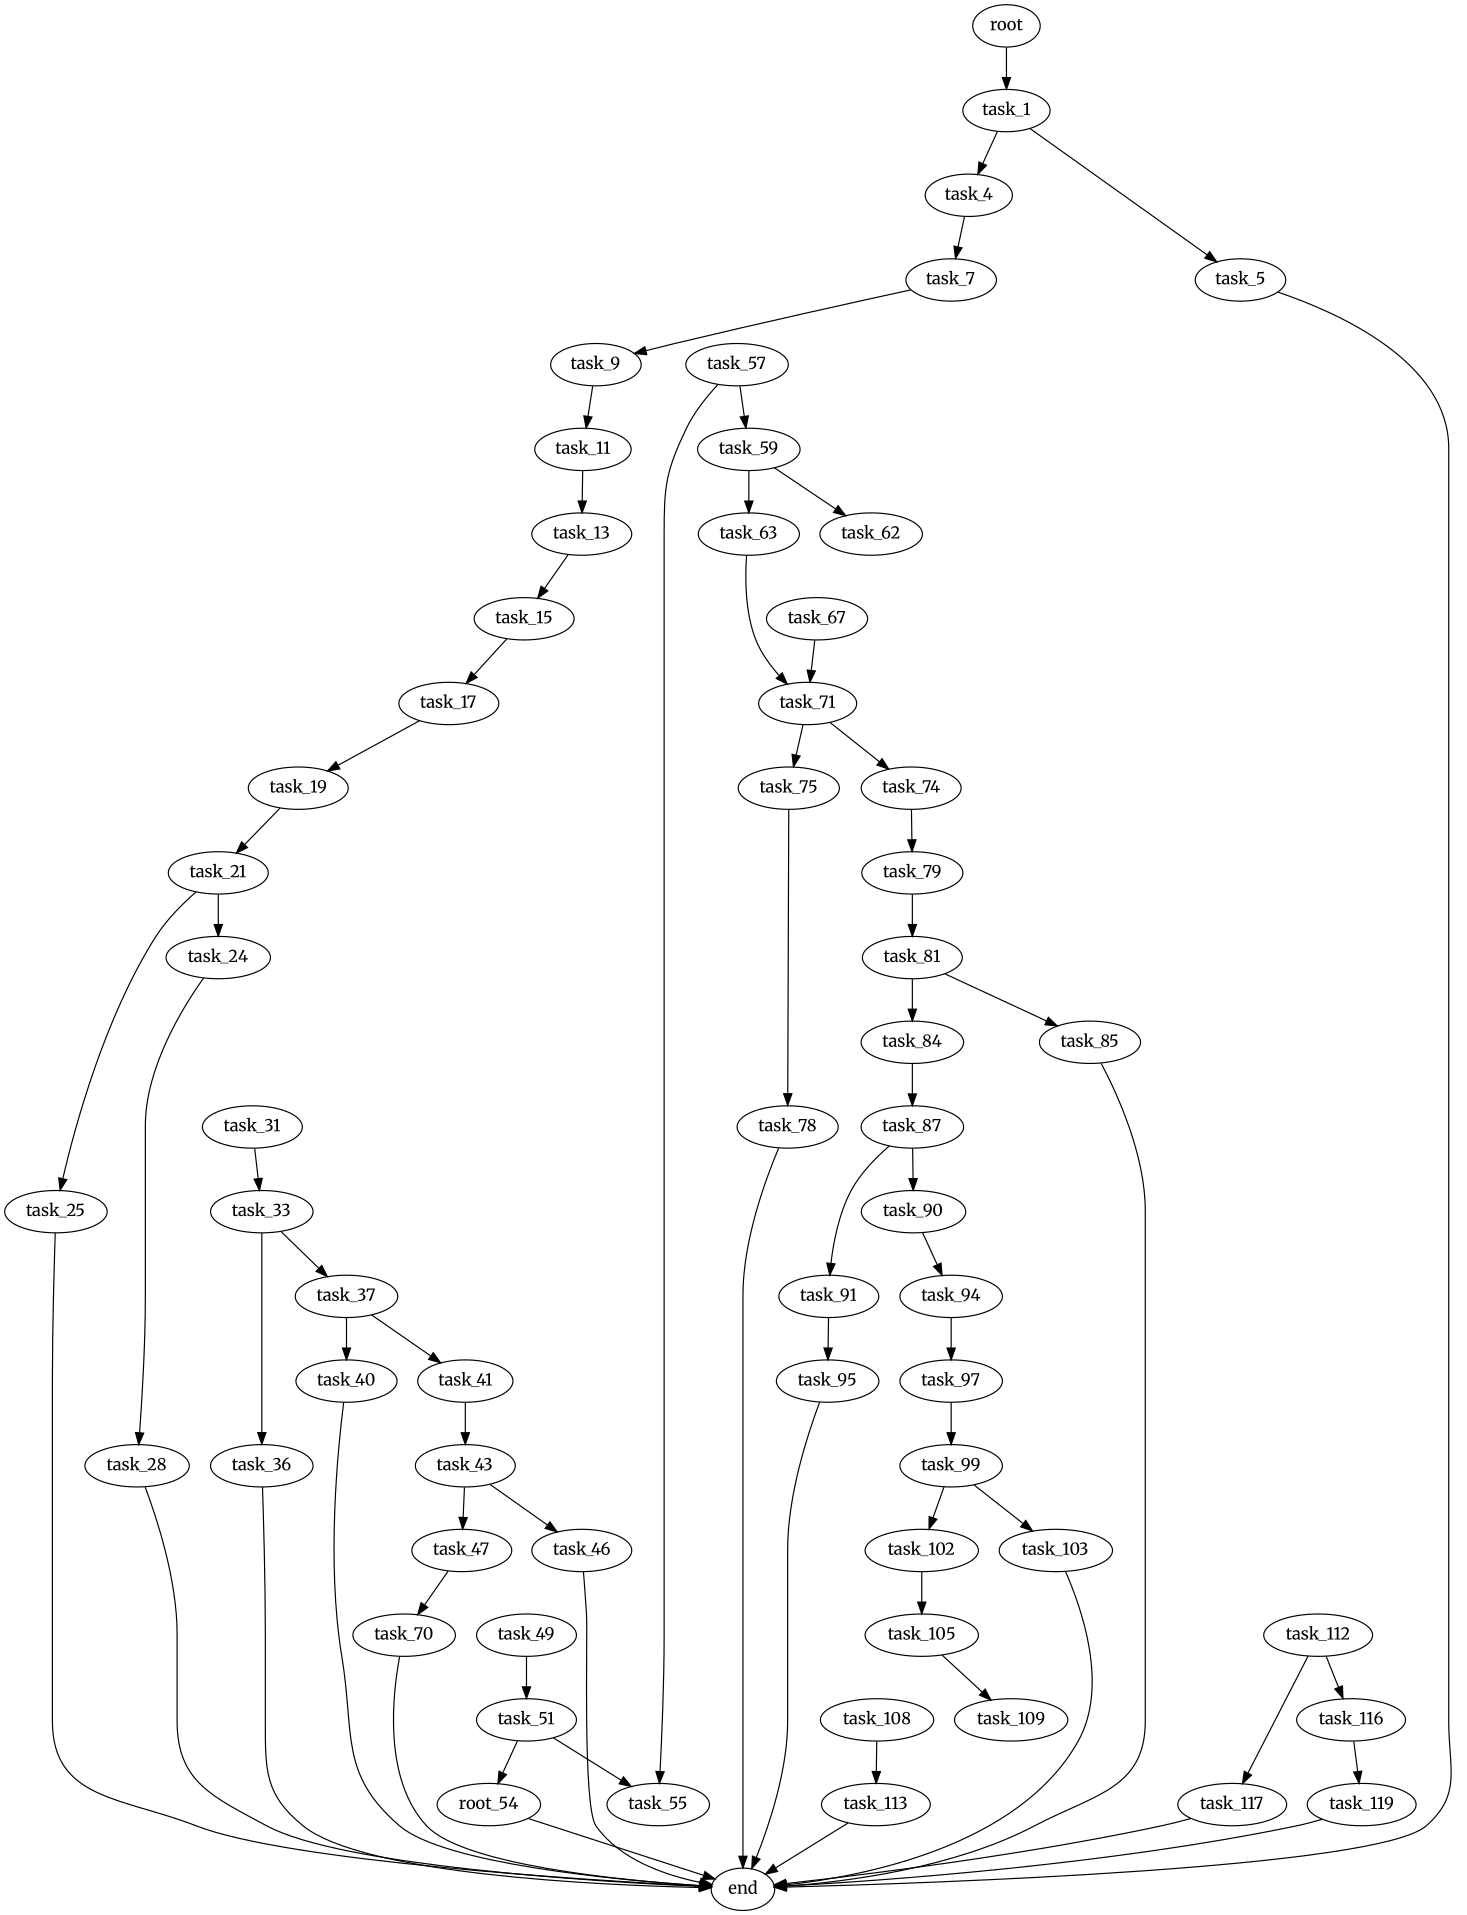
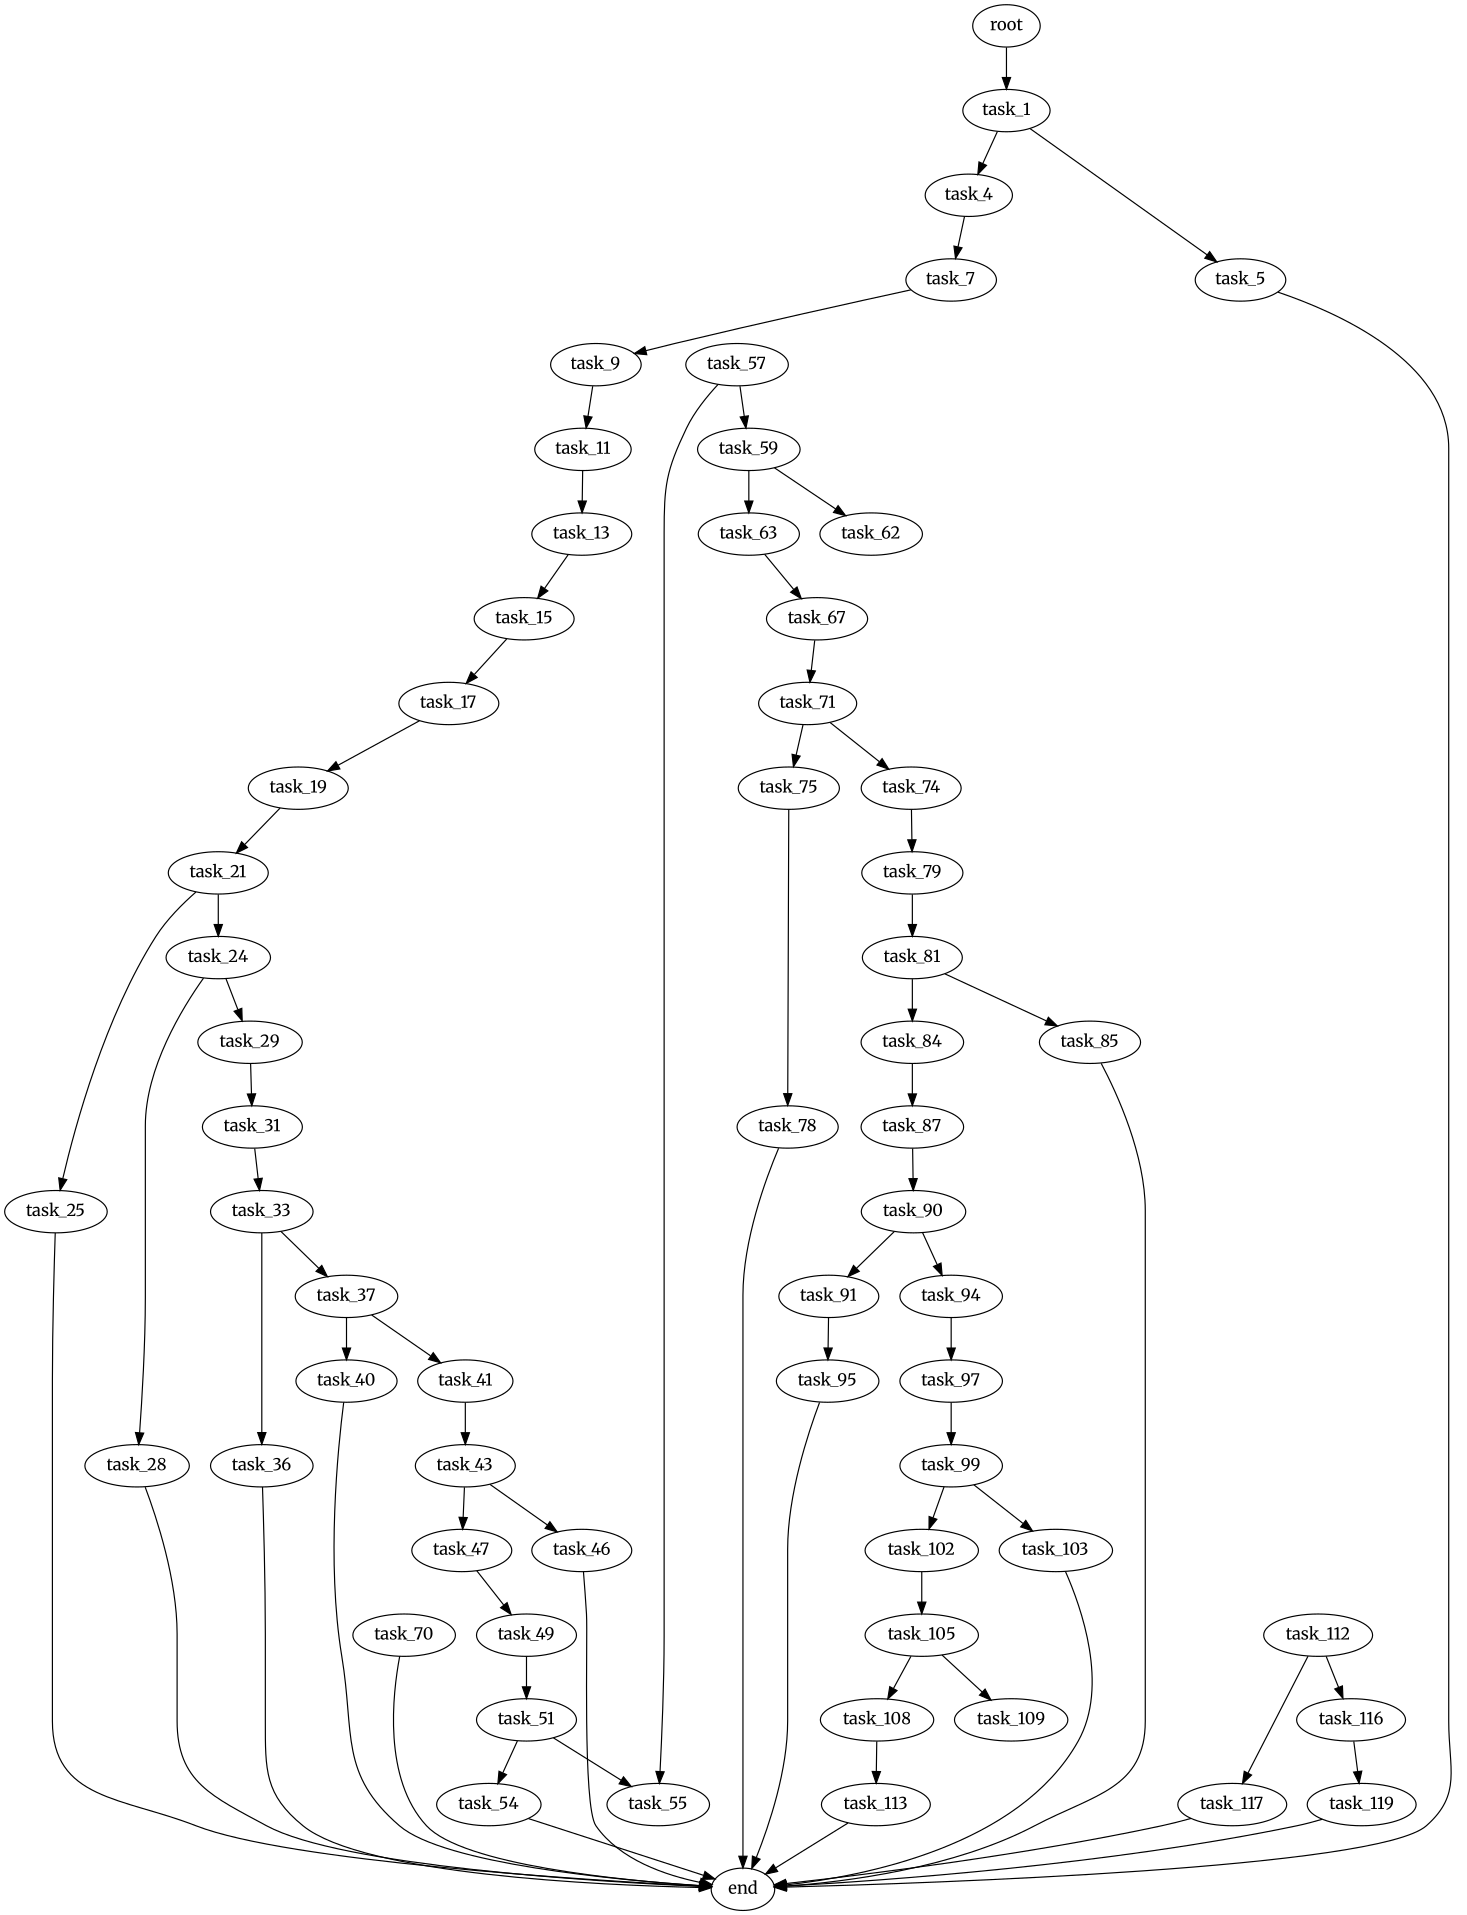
edge "task_63" -> "task_71": now "task_63" -> "task_67"
node "task_29": added
edge "task_87" -> "task_91": now "task_90" -> "task_91"
edge "task_47" -> "task_70": now "task_47" -> "task_49"
edge "task_105" -> "task_108": added
node "root_54": label "root_54" -> "task_54"
